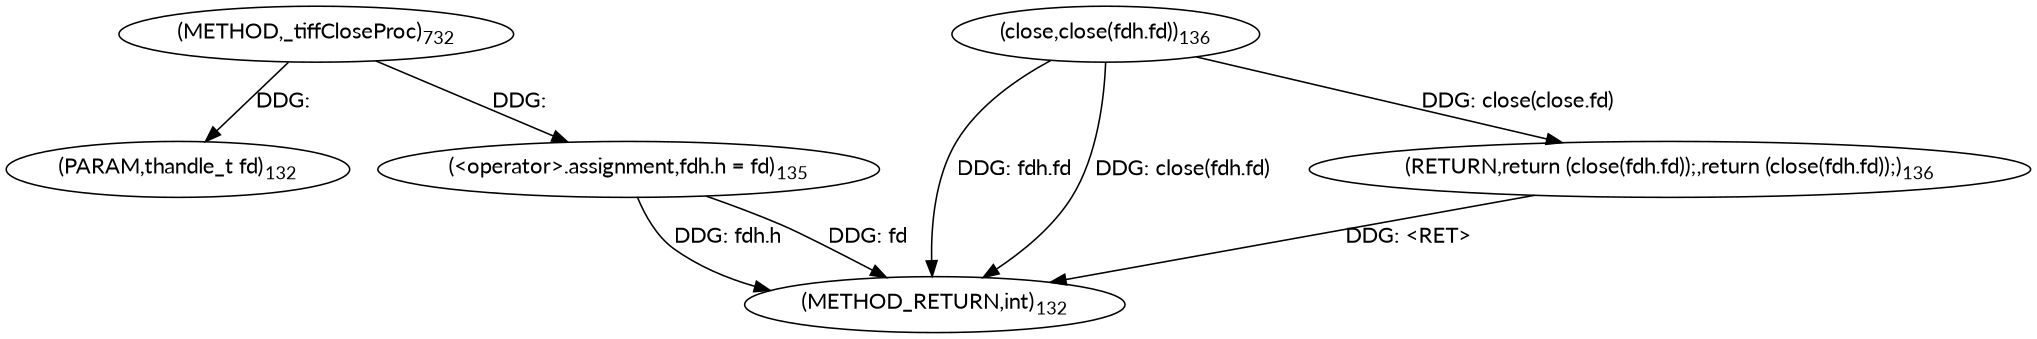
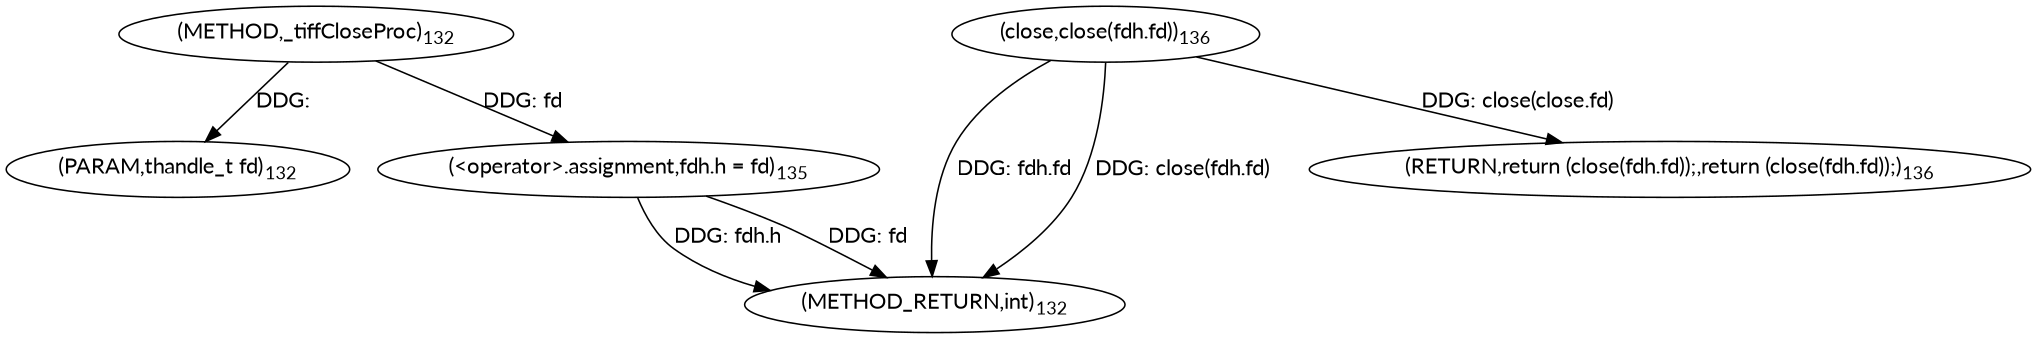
node "(METHOD,_tiffCloseProc)": text "732" -> "132"
edge "(METHOD,_tiffCloseProc)" -> "(<operator>.assignment,fdh.h = fd)": label "DDG: " -> "DDG: fd"
edge "(RETURN,return (close(fdh.fd));,return (close(fdh.fd));)" -> "(METHOD_RETURN,int)": removed, label "DDG: <RET>"
